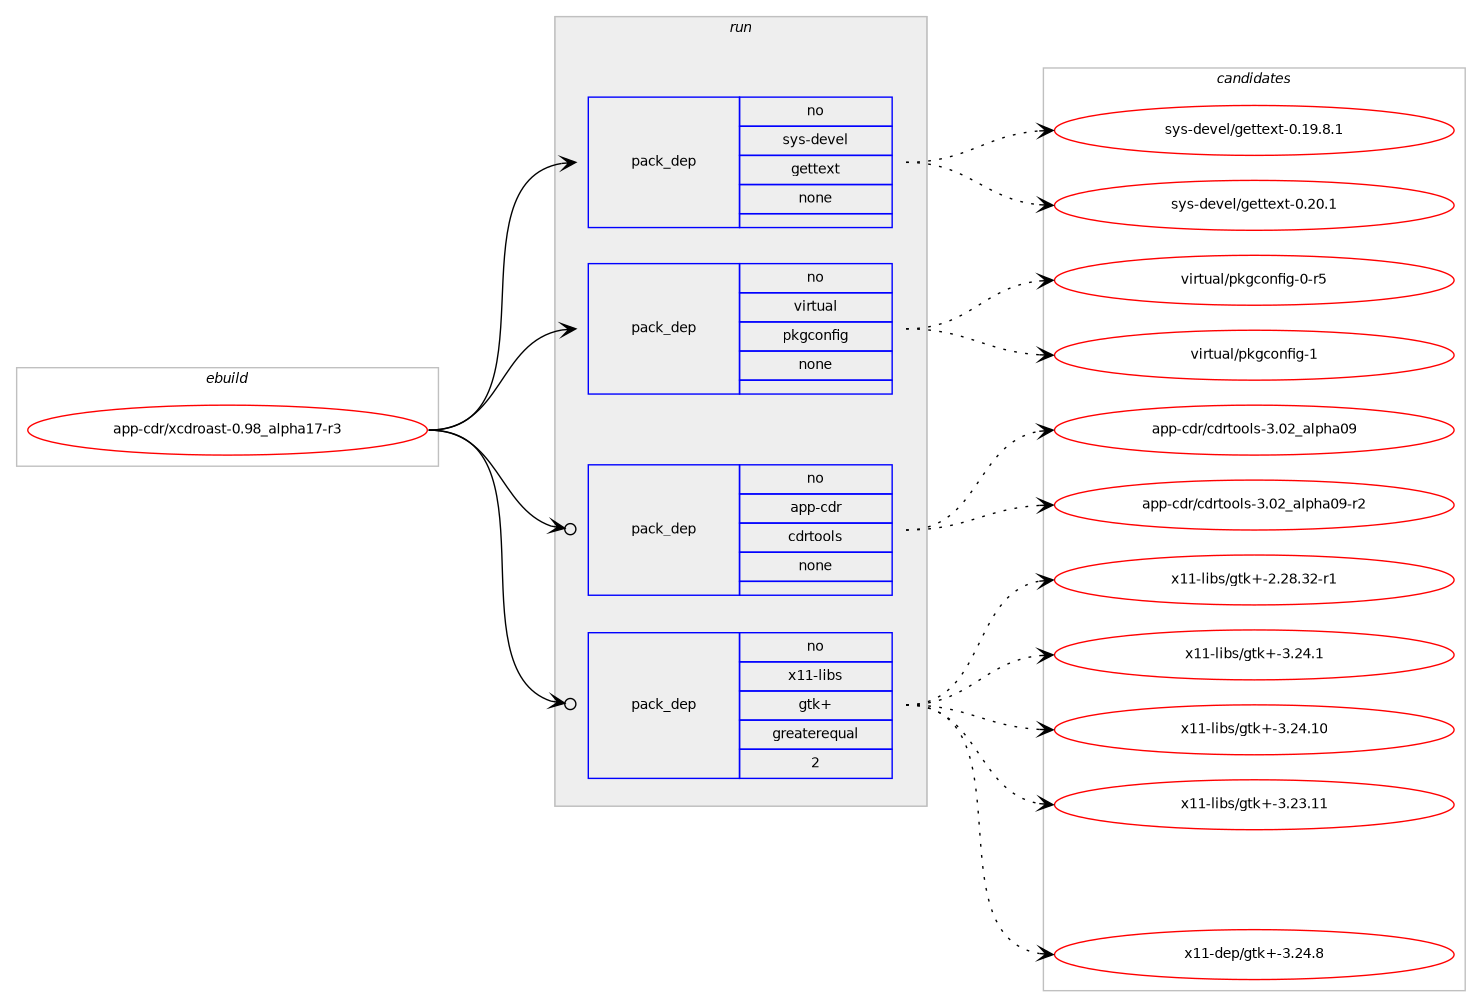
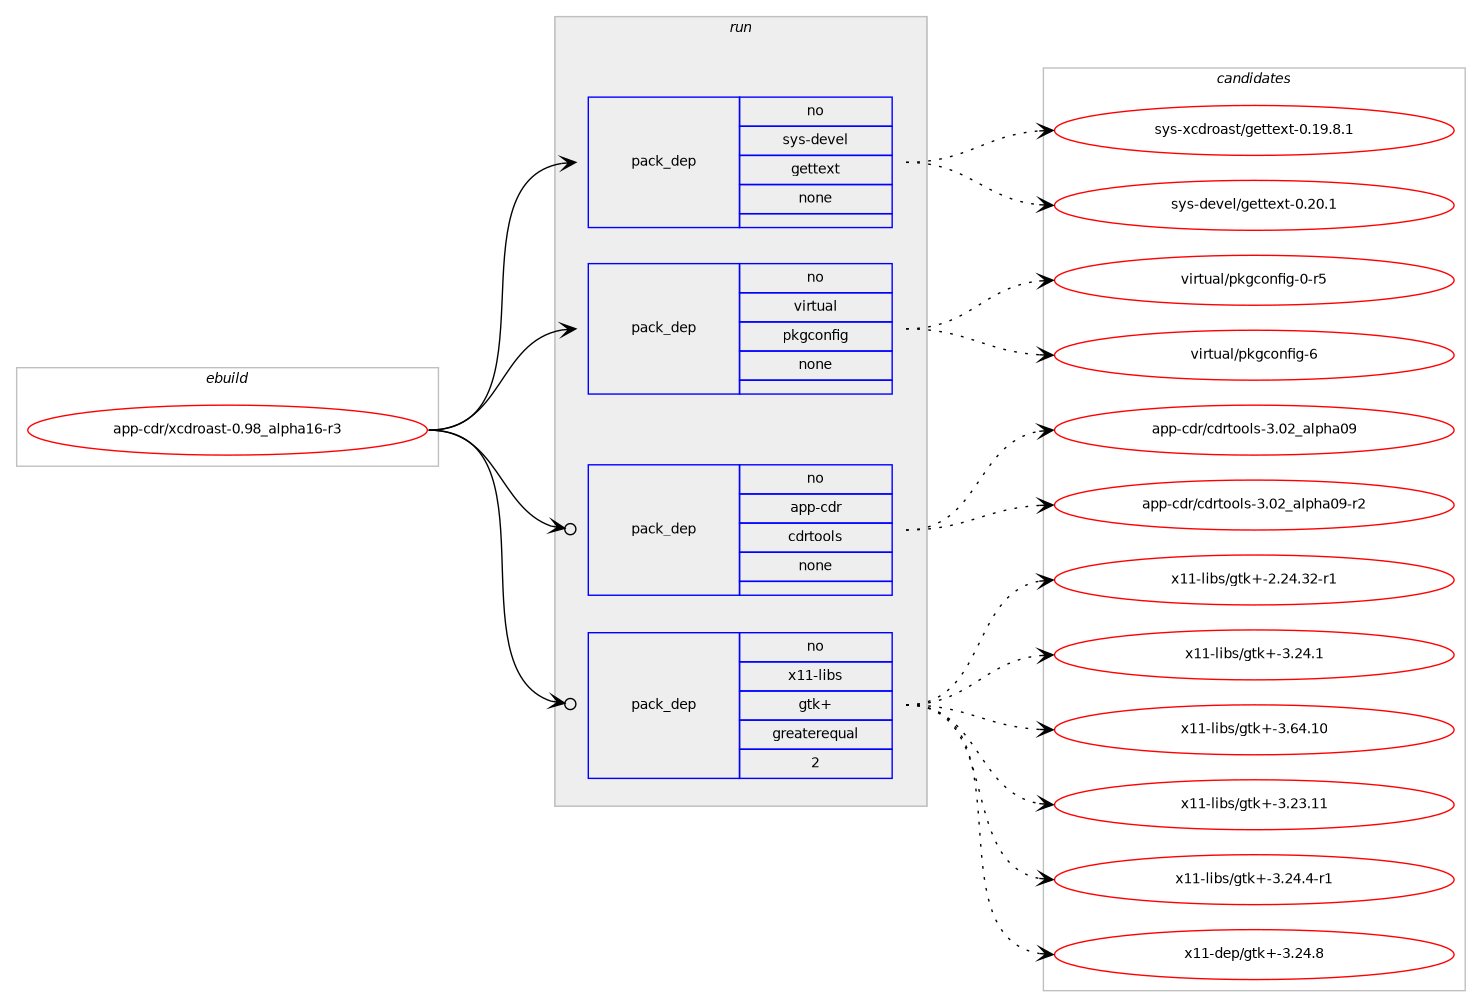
node "sys-devel/gettext-0.19.8.1": label "sys-devel/gettext-0.19.8.1" -> "sys-xcdroast/gettext-0.19.8.1"
node "virtual/pkgconfig-1": label "virtual/pkgconfig-1" -> "virtual/pkgconfig-6"
node "app-cdr/xcdroast-0.98_alpha17-r3": label "app-cdr/xcdroast-0.98_alpha17-r3" -> "app-cdr/xcdroast-0.98_alpha16-r3"
node "x11-libs/gtk+-2.28.32-r1": label "x11-libs/gtk+-2.28.32-r1" -> "x11-libs/gtk+-2.24.32-r1"
node "x11-libs/gtk+-3.24.10": label "x11-libs/gtk+-3.24.10" -> "x11-libs/gtk+-3.64.10"
node "x11-libs/gtk+-3.24.4-r1": added
